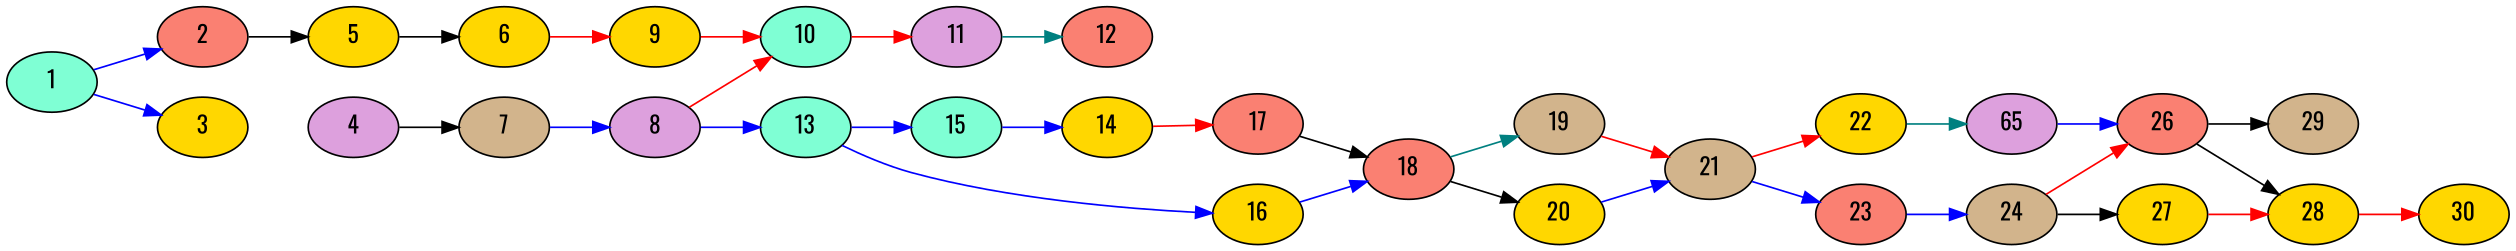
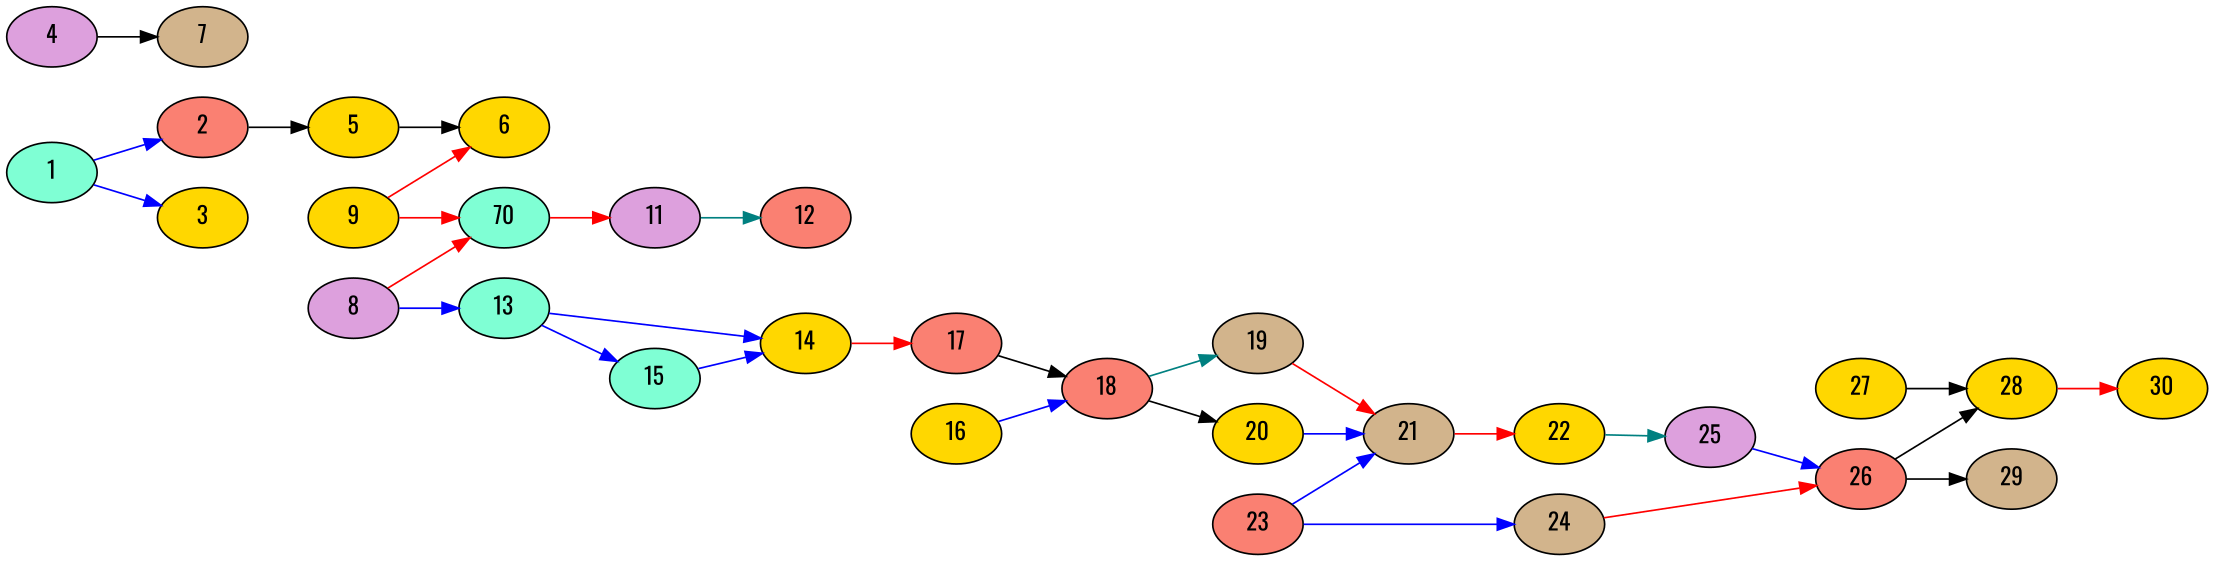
edge "6" -> "9": reversed
node "10": label "10" -> "70"
node "65": label "65" -> "25"
edge "7" -> "8": removed
edge "21" -> "23": reversed
edge "13" -> "16": now "13" -> "14"
edge "24" -> "27": removed
edge "27" -> "28": color red -> black
